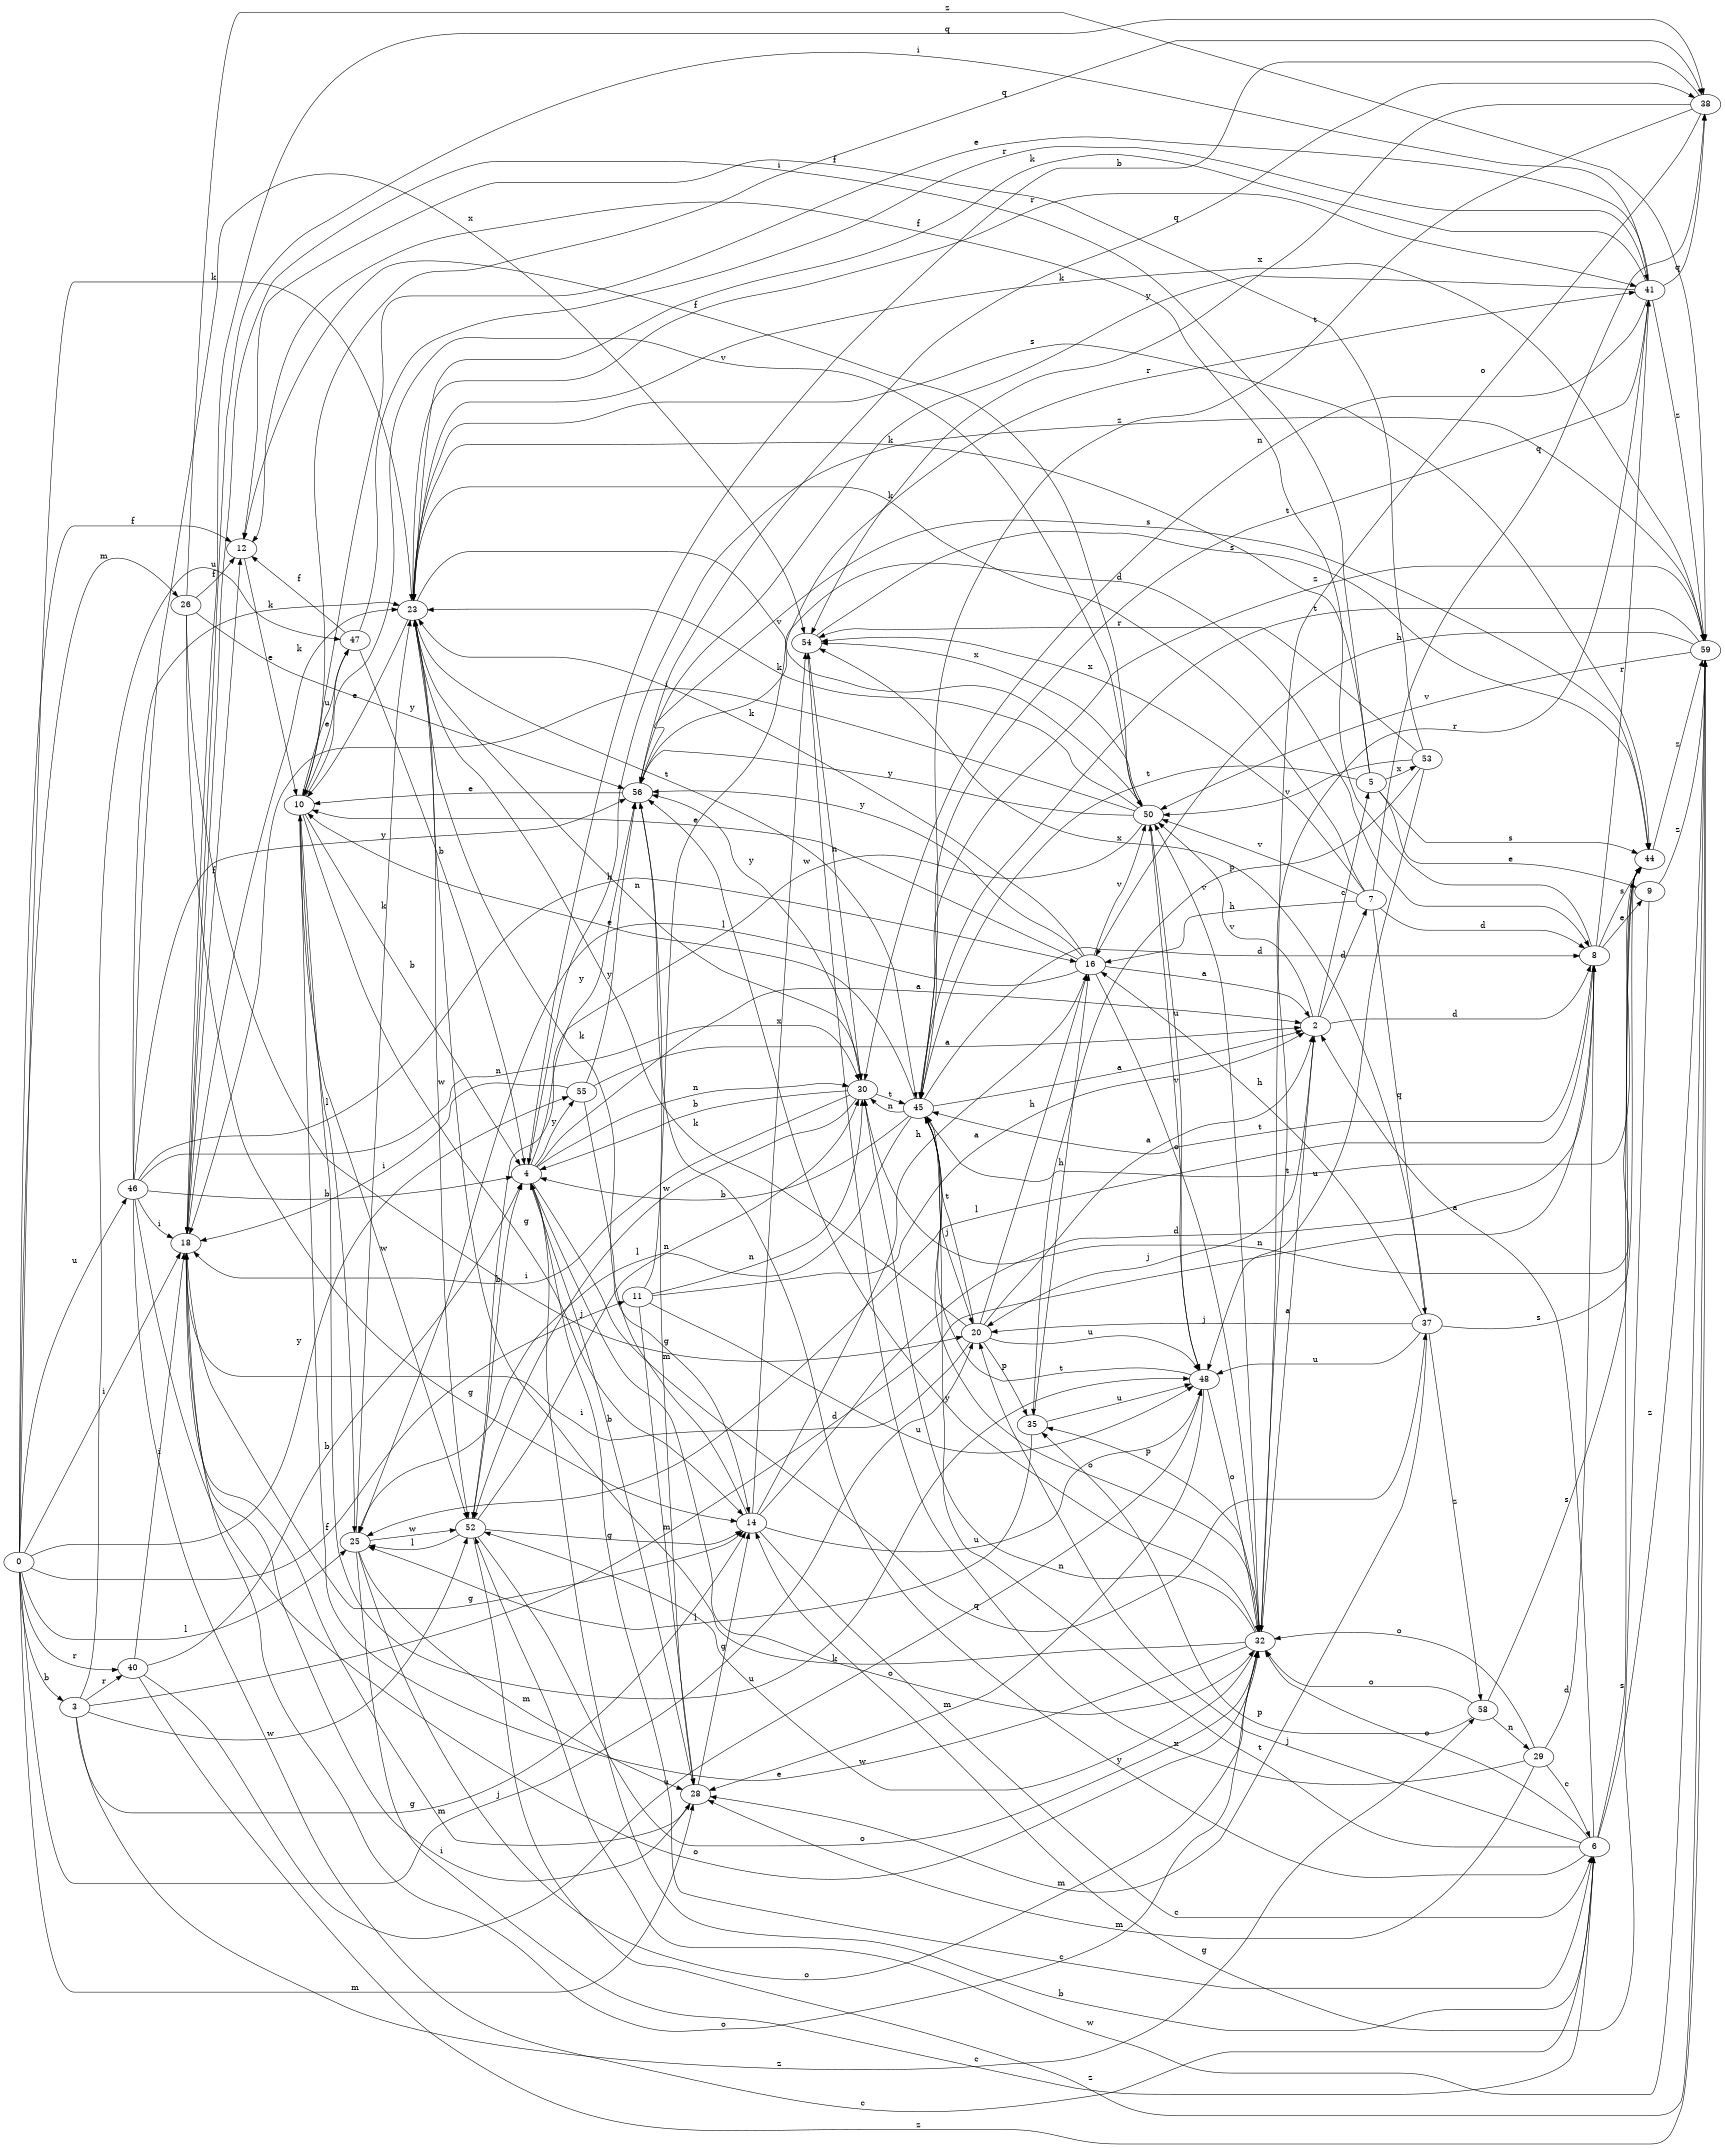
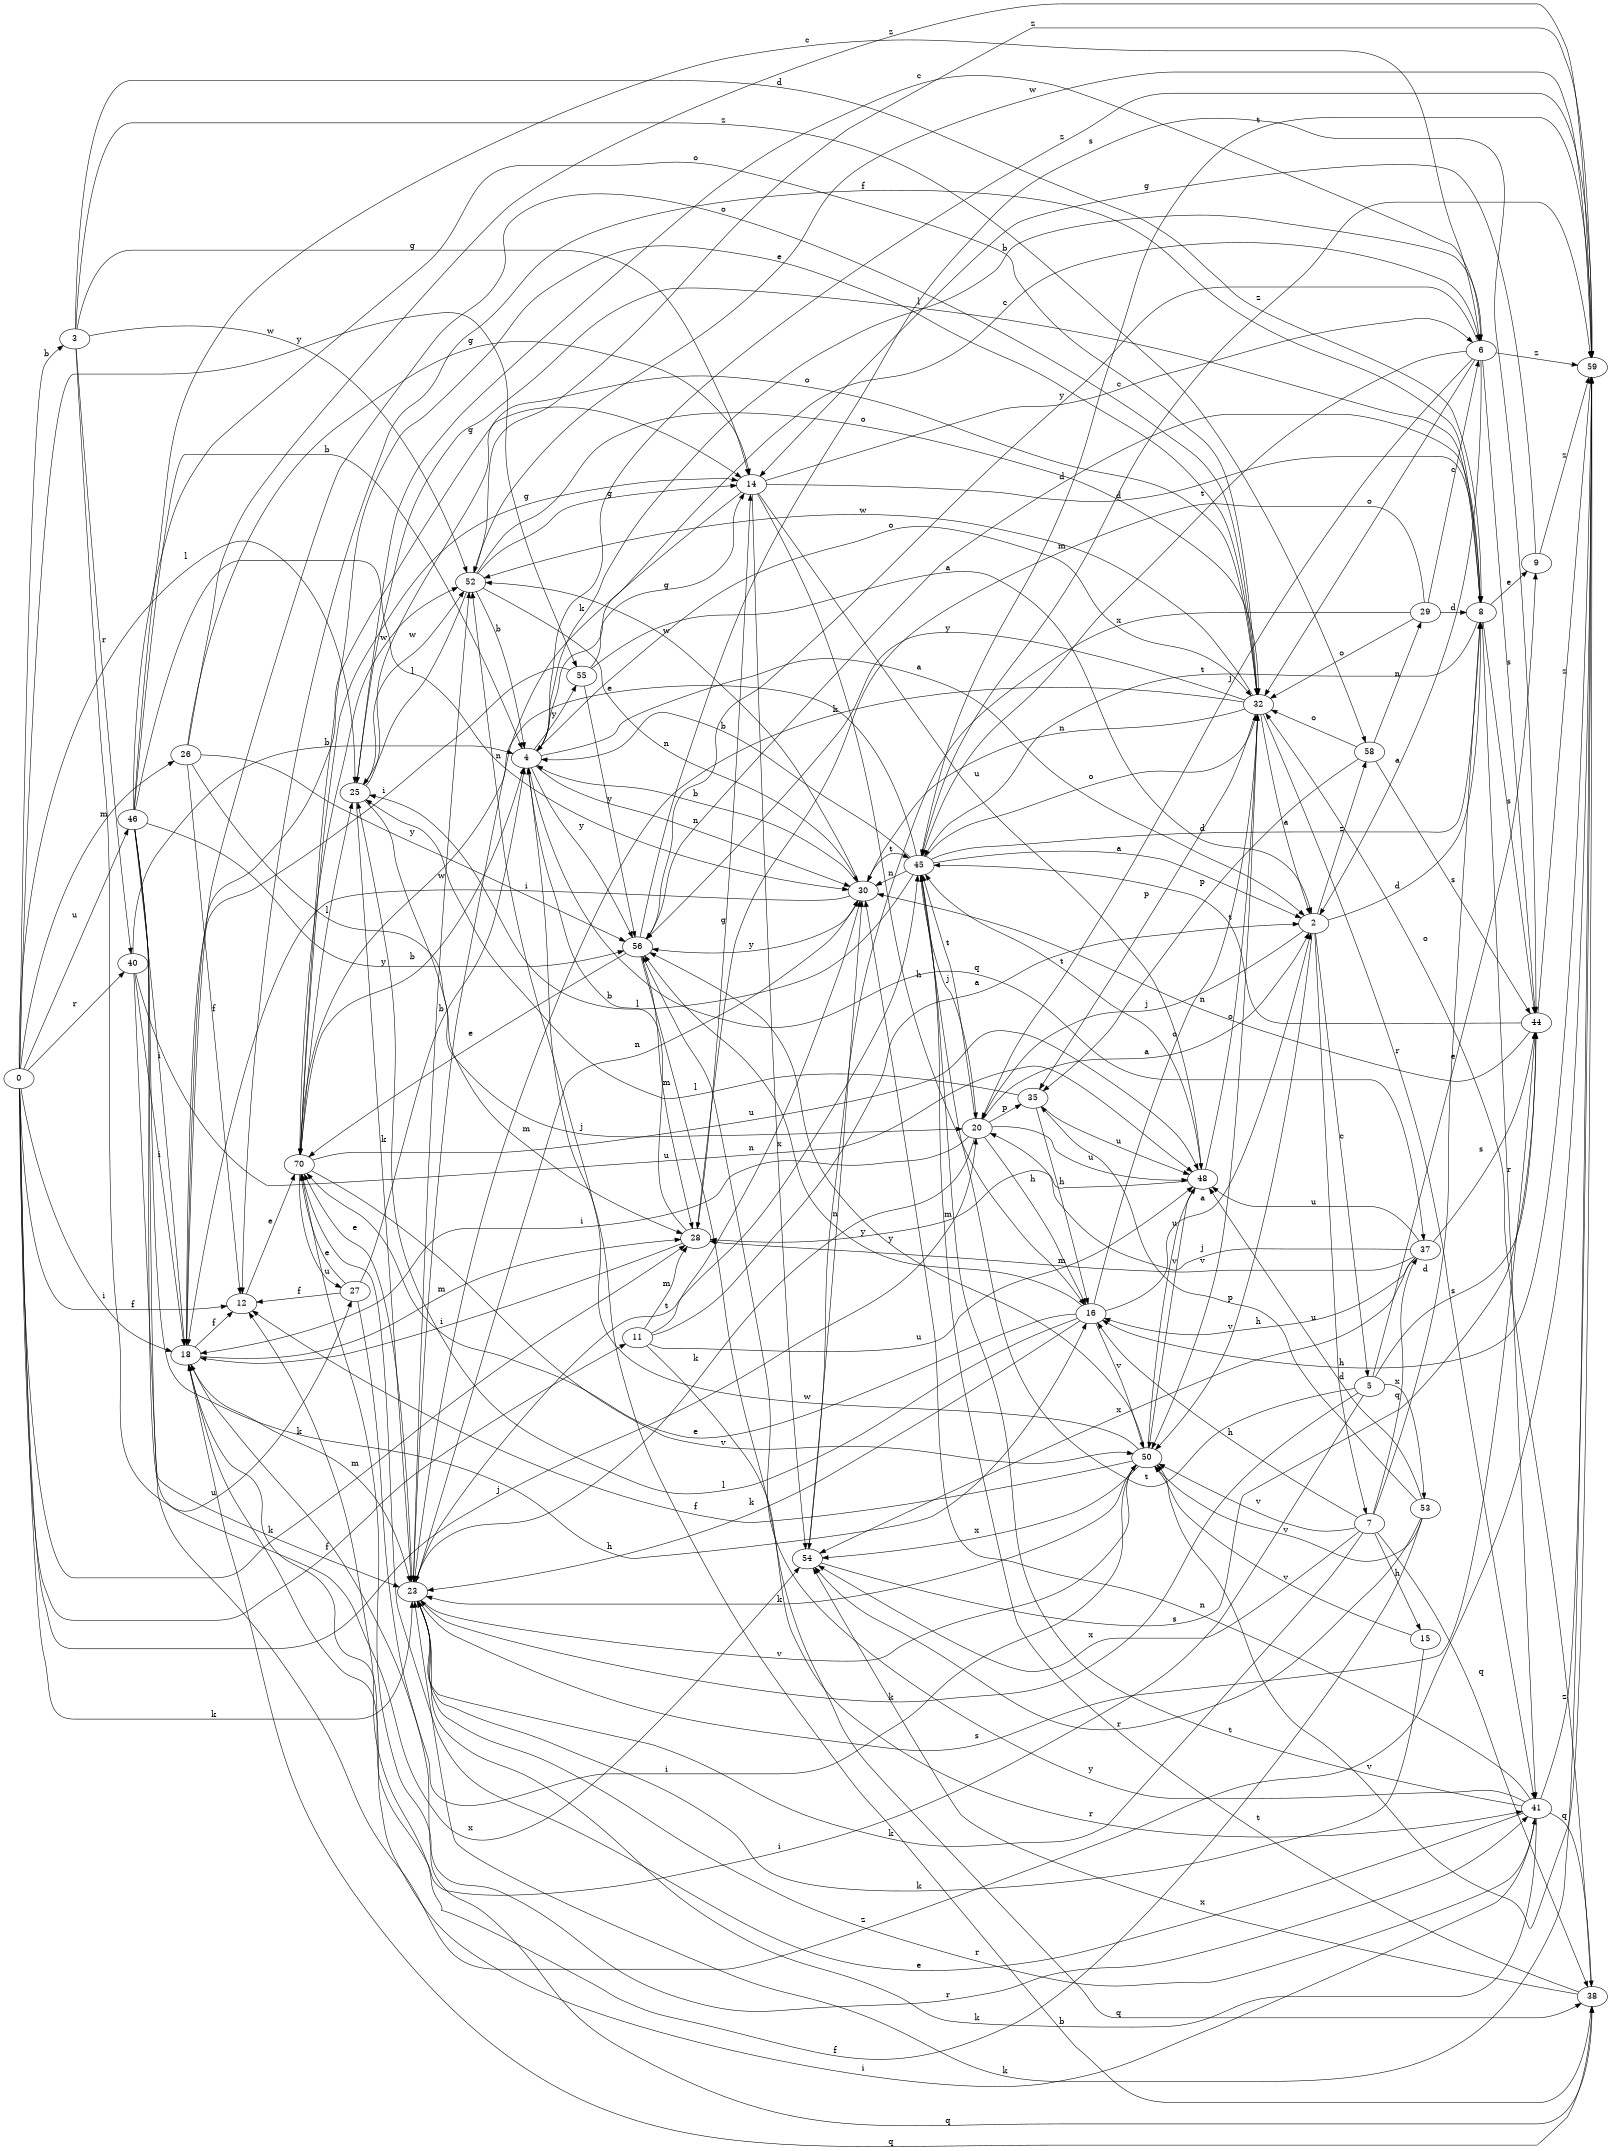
node "47": label "47" -> "27"
node "10": label "10" -> "70"
edge "37" -> "58": now "2" -> "58"
node "15": added
